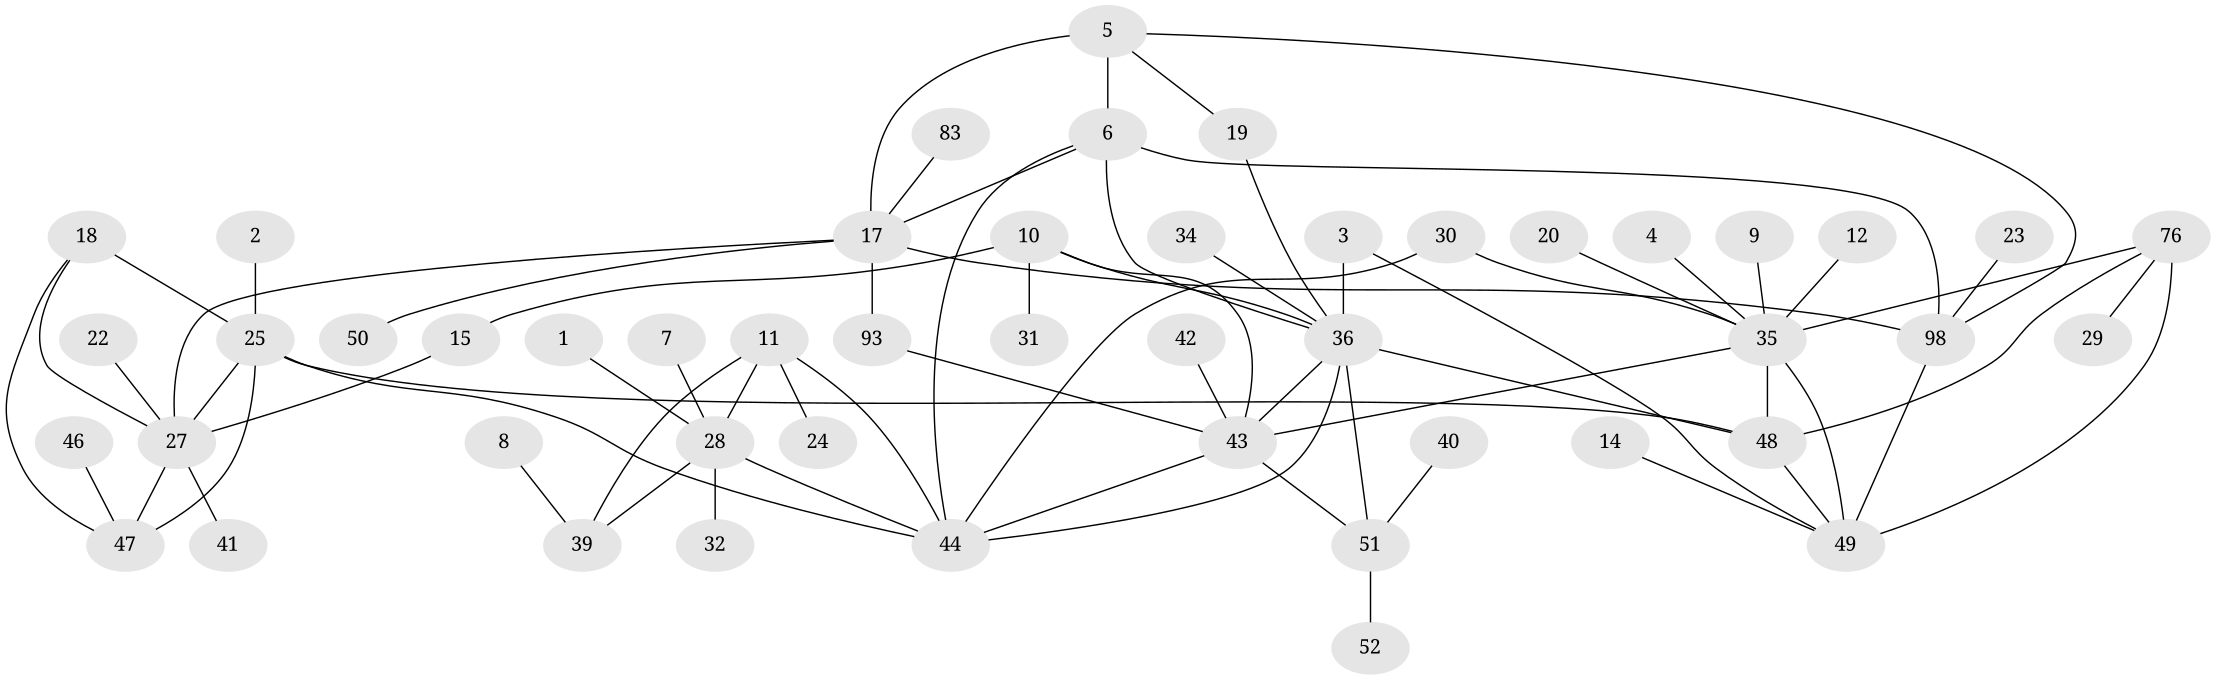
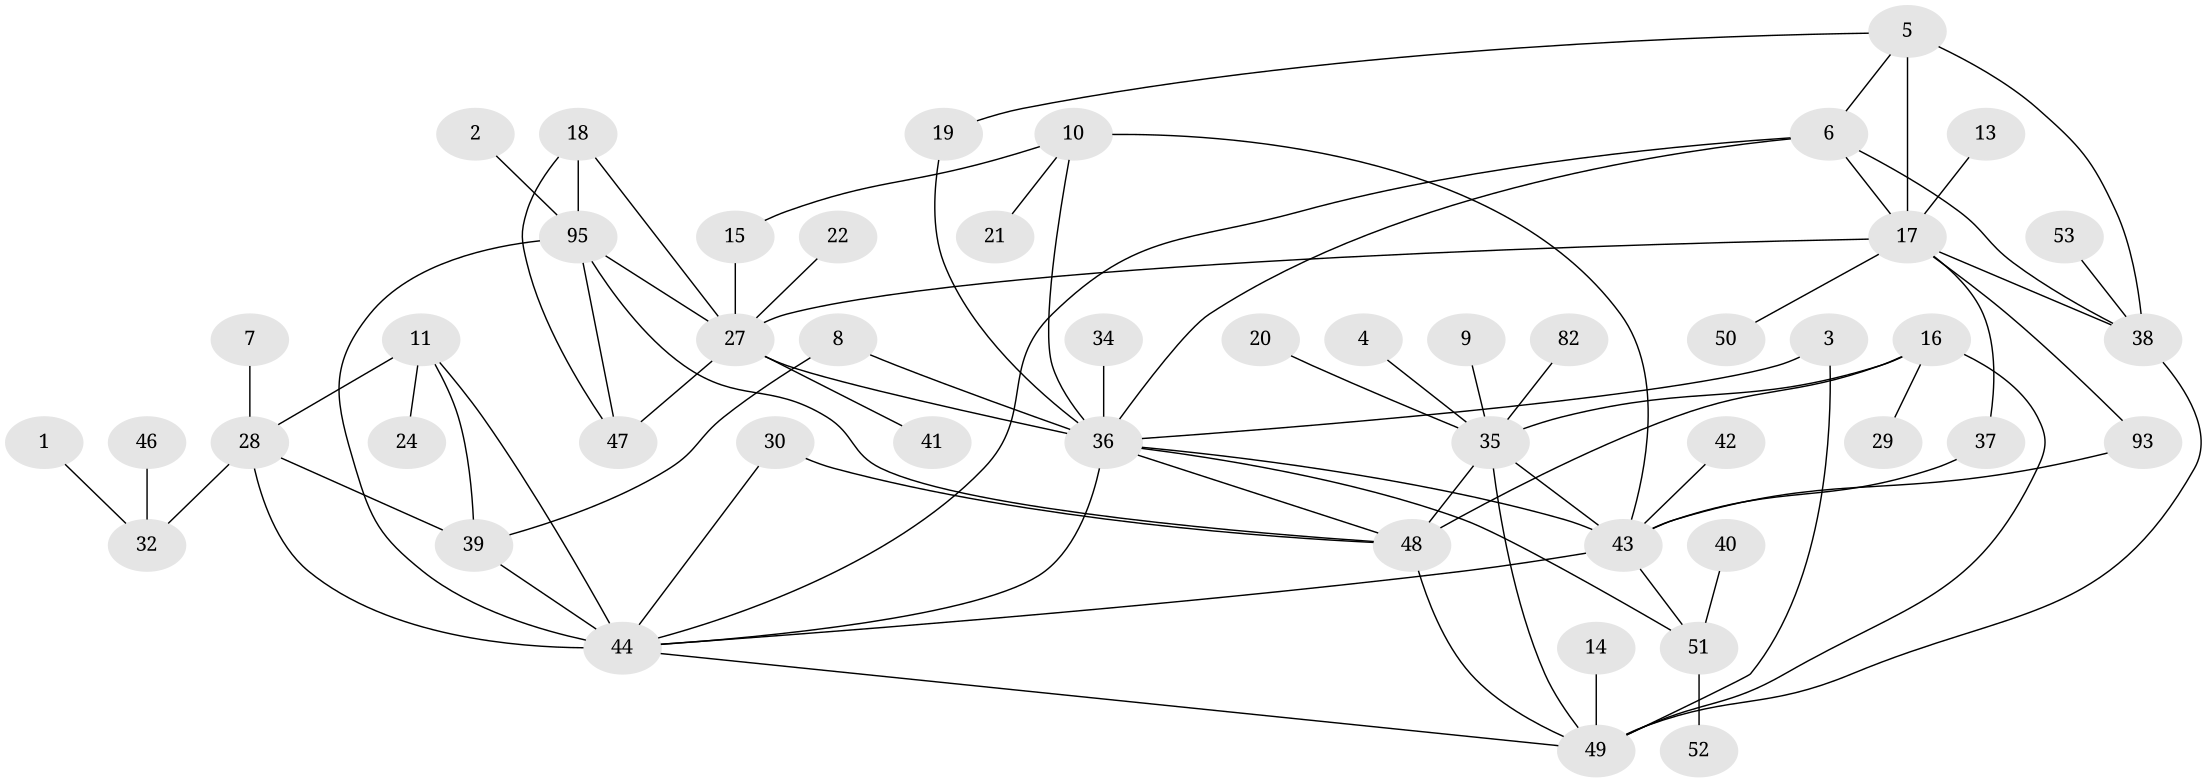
node "83": label "83" -> "13"
node "12": label "12" -> "82"
node "23": label "23" -> "53"
node "76": label "76" -> "16"
edge "30" -- "35": now "30" -- "48"
node "25": label "25" -> "95"
node "31": label "31" -> "21"
node "98": label "98" -> "38"
edge "1" -- "28": now "1" -- "32"
edge "8" -- "36": added
edge "27" -- "36": added
node "37": added
edge "46" -- "47": now "46" -- "32"
edge "39" -- "44": added
edge "44" -- "49": added
